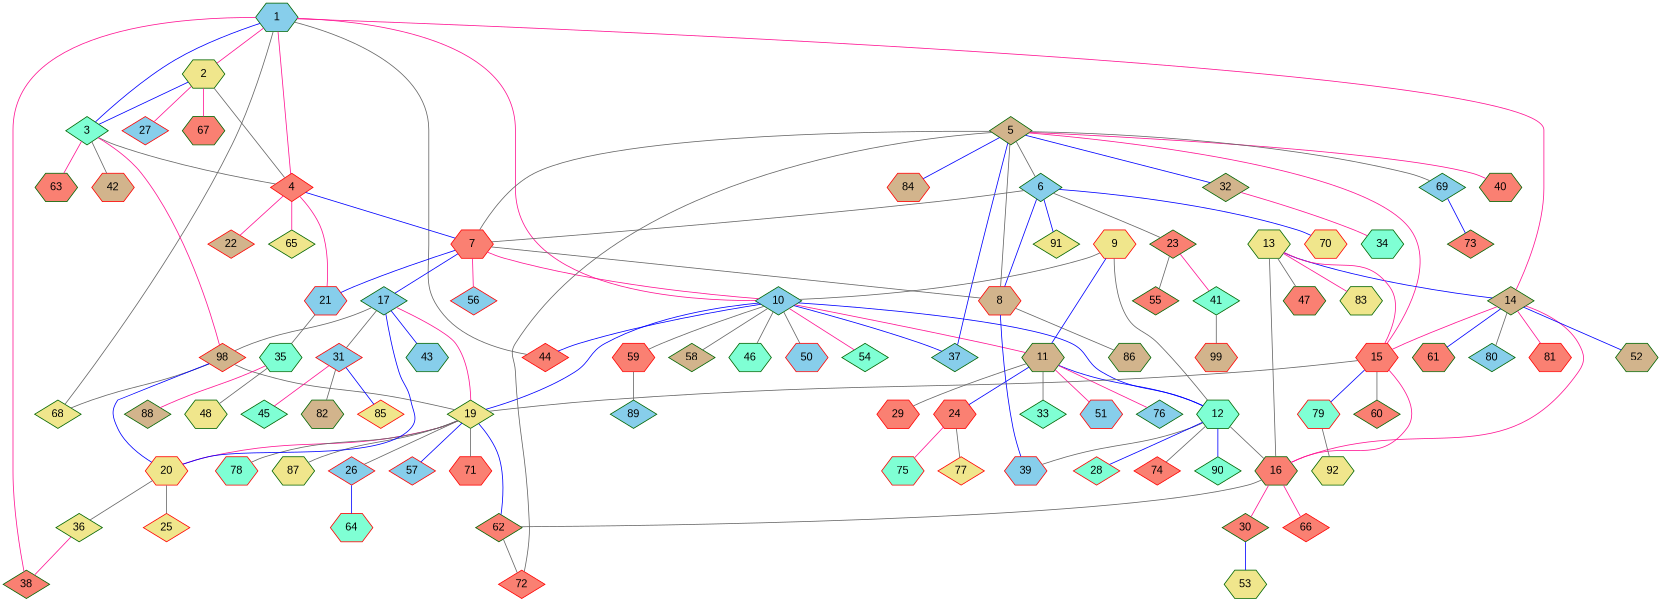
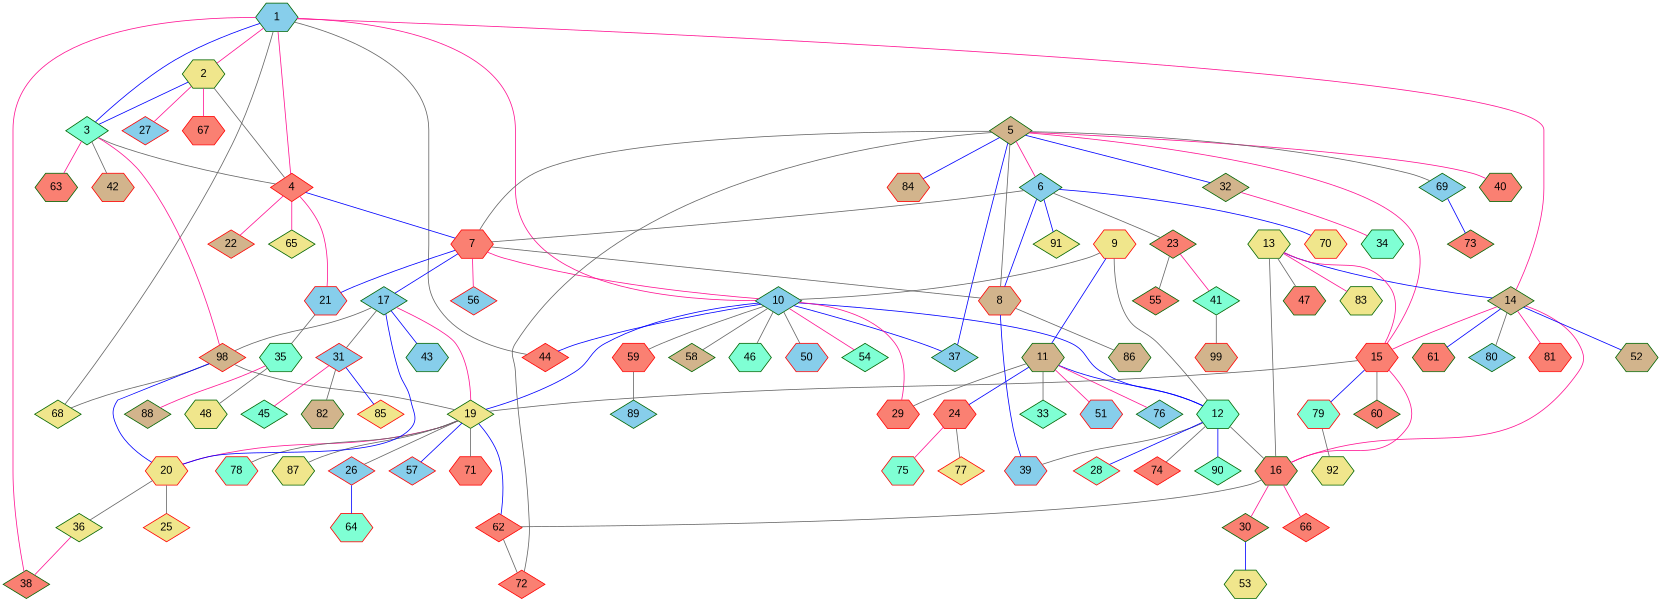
node "67": color darkgreen -> red
edge "5" -- "6": color gray40 -> deeppink
edge "10" -- "11": now "10" -- "29"
node "62": color darkgreen -> red
